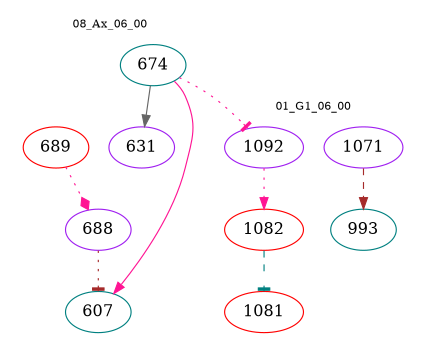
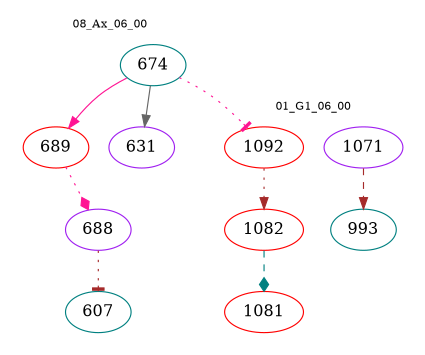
node "1092": color purple -> red
edge "1092" -> "1082": color deeppink -> brown
edge "674" -> "607": now "674" -> "689"
edge "1082" -> "1081": arrowhead tee -> diamond
